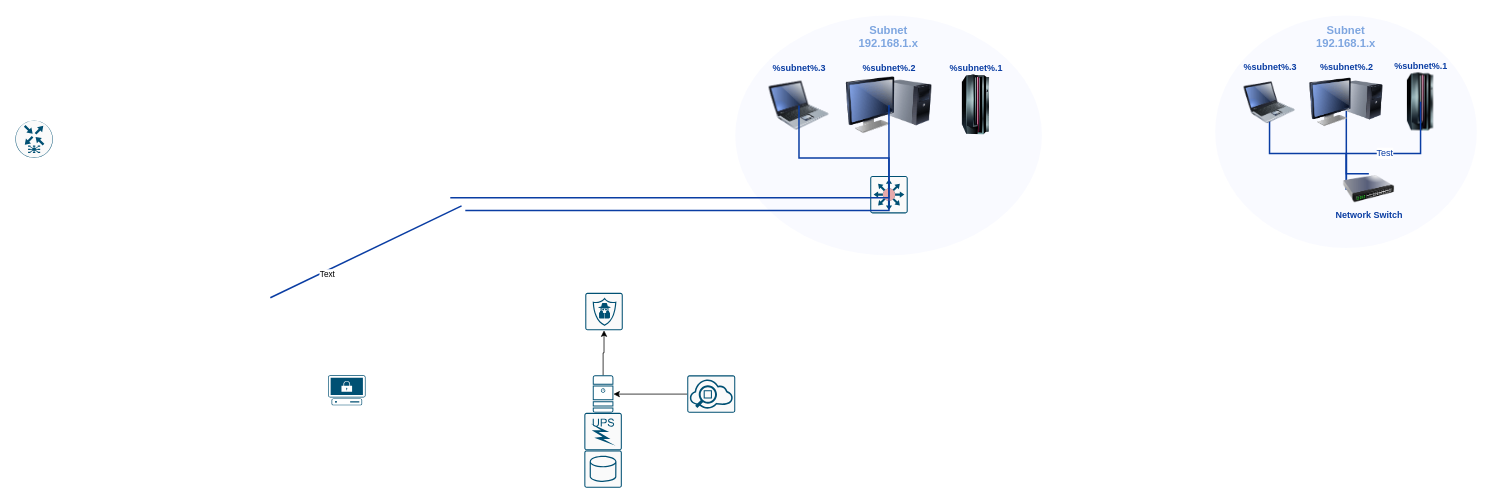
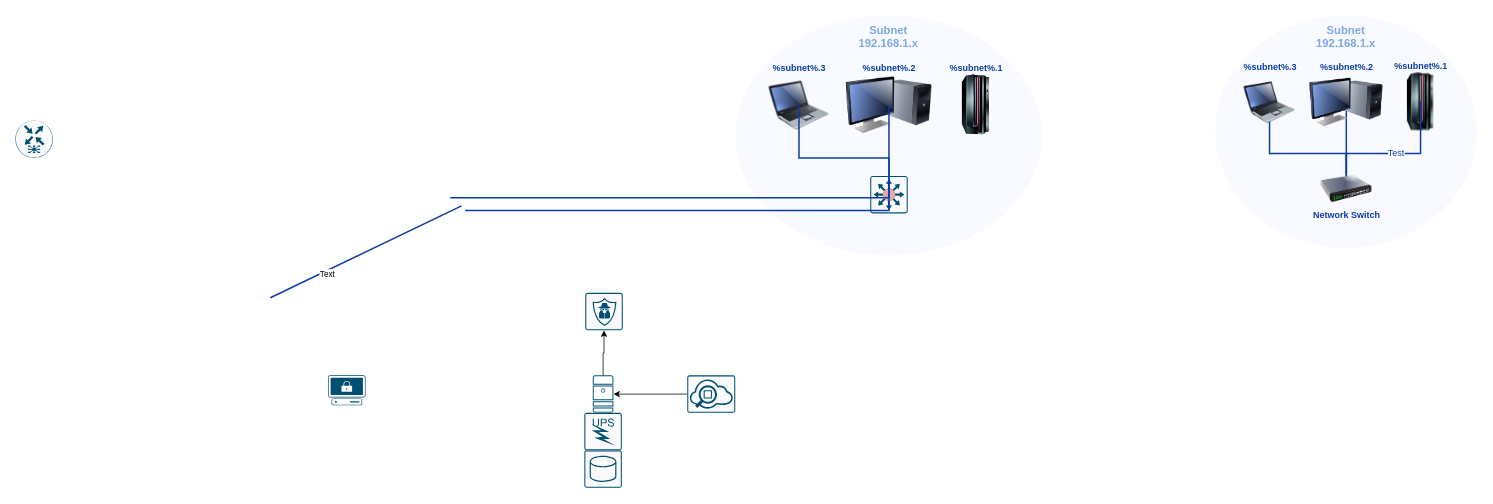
node "Network Switch": moved (1369, 189) -> (1347, 189)
